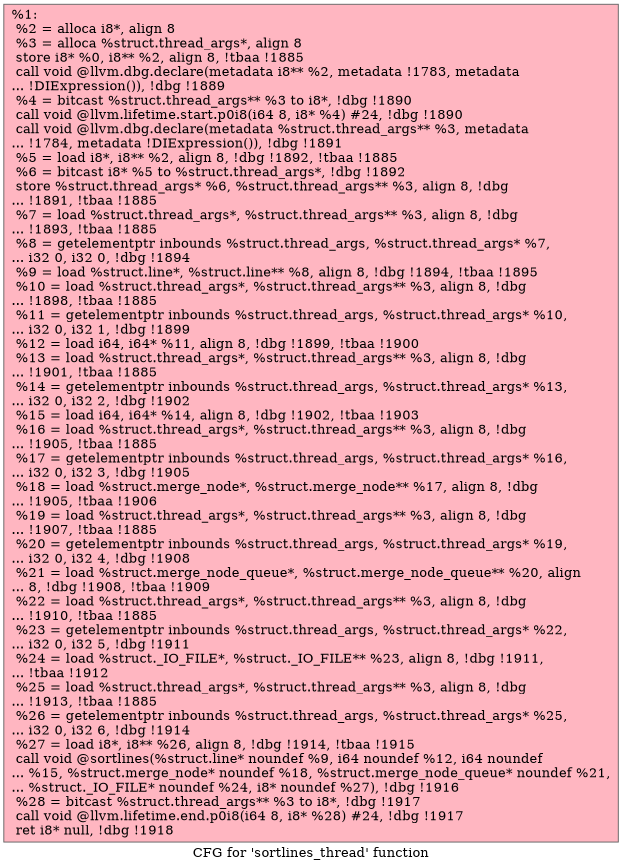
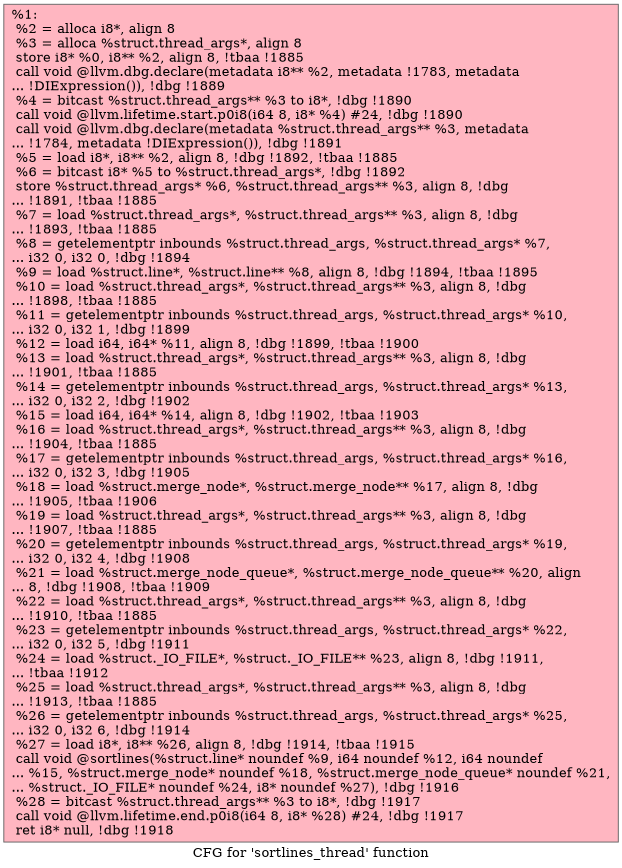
node "%1:": text "... !1905, !tbaa !1885" -> "... !1904, !tbaa !1885"
